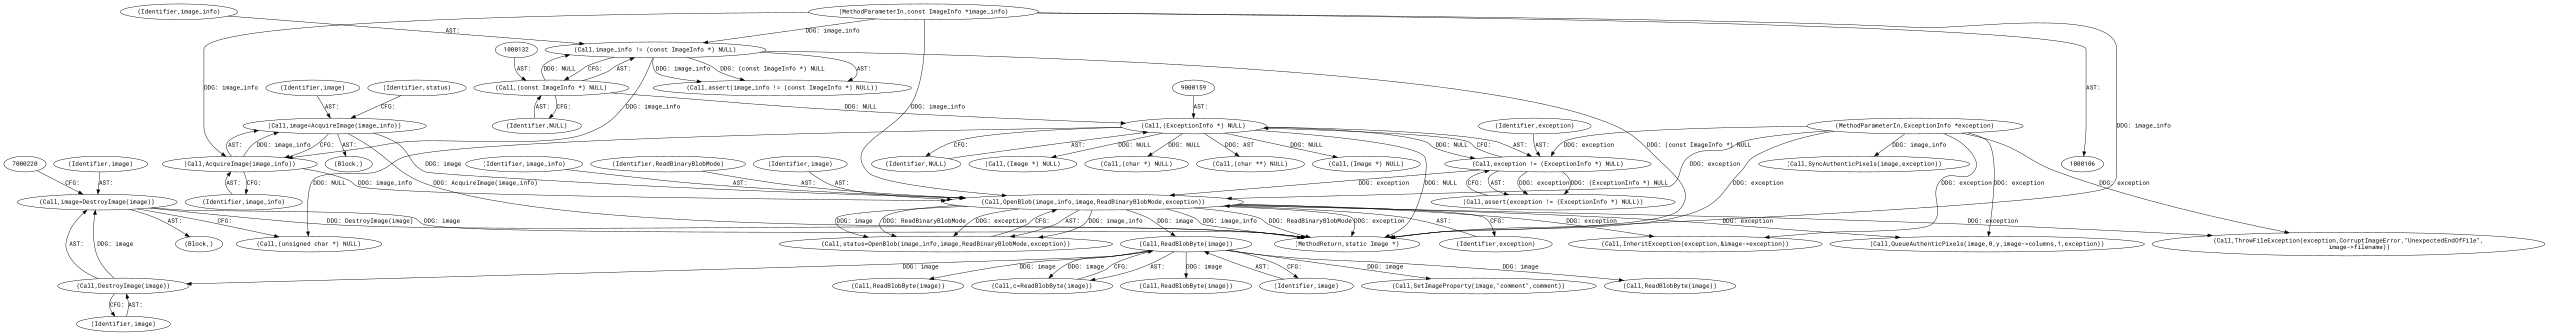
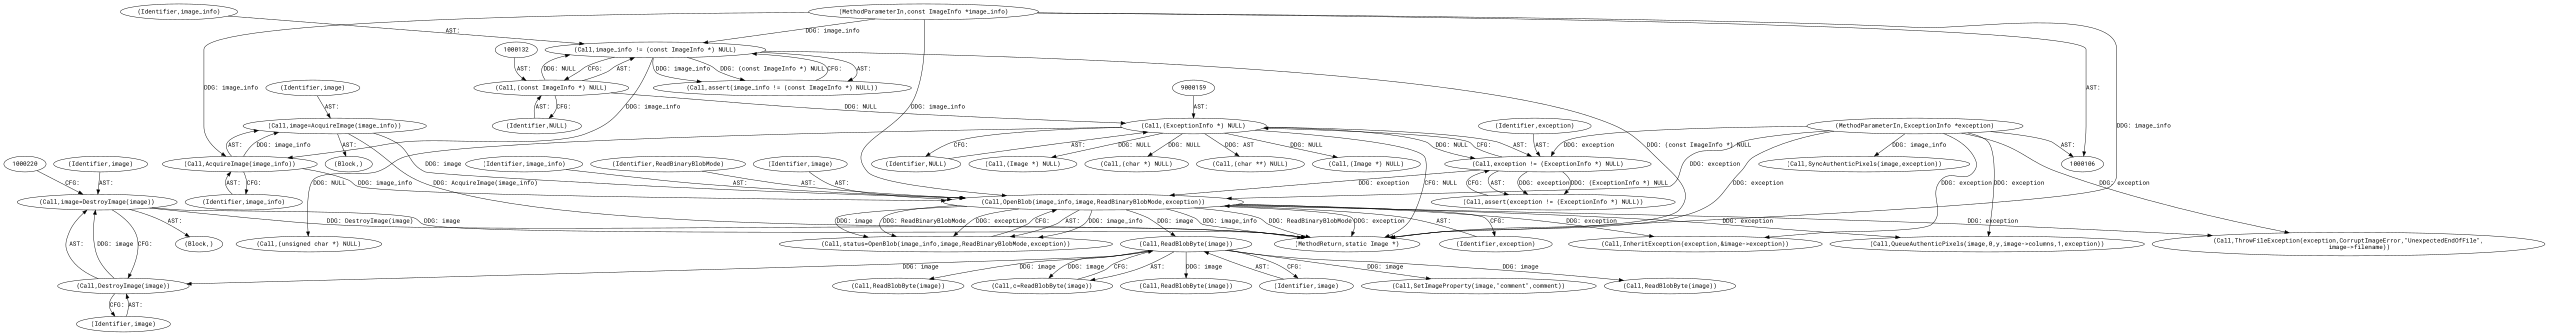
edge "(Call,assert(image_info != (const ImageInfo *) NULL))" -> "(Call,image_info != (const ImageInfo *) NULL)": added, label "CFG:"
node "(Identifier,status)": removed
edge "(MethodParameterIn,ExceptionInfo *exception)" -> "1000106": added, label "AST:"
edge "(Call,image=AcquireImage(image_info))" -> "(Call,AcquireImage(image_info))": removed, label "CFG:"
node "7000220": label "7000220" -> "1000220"
edge "(Call,(ExceptionInfo *) NULL)" -> "(MethodReturn,static Image *)": label "DDG: NULL" -> "CFG: NULL"
edge "(Call,image=DestroyImage(image))" -> "(Call,(unsigned char *) NULL)": now "(Call,image=DestroyImage(image))" -> "(Call,DestroyImage(image))"
